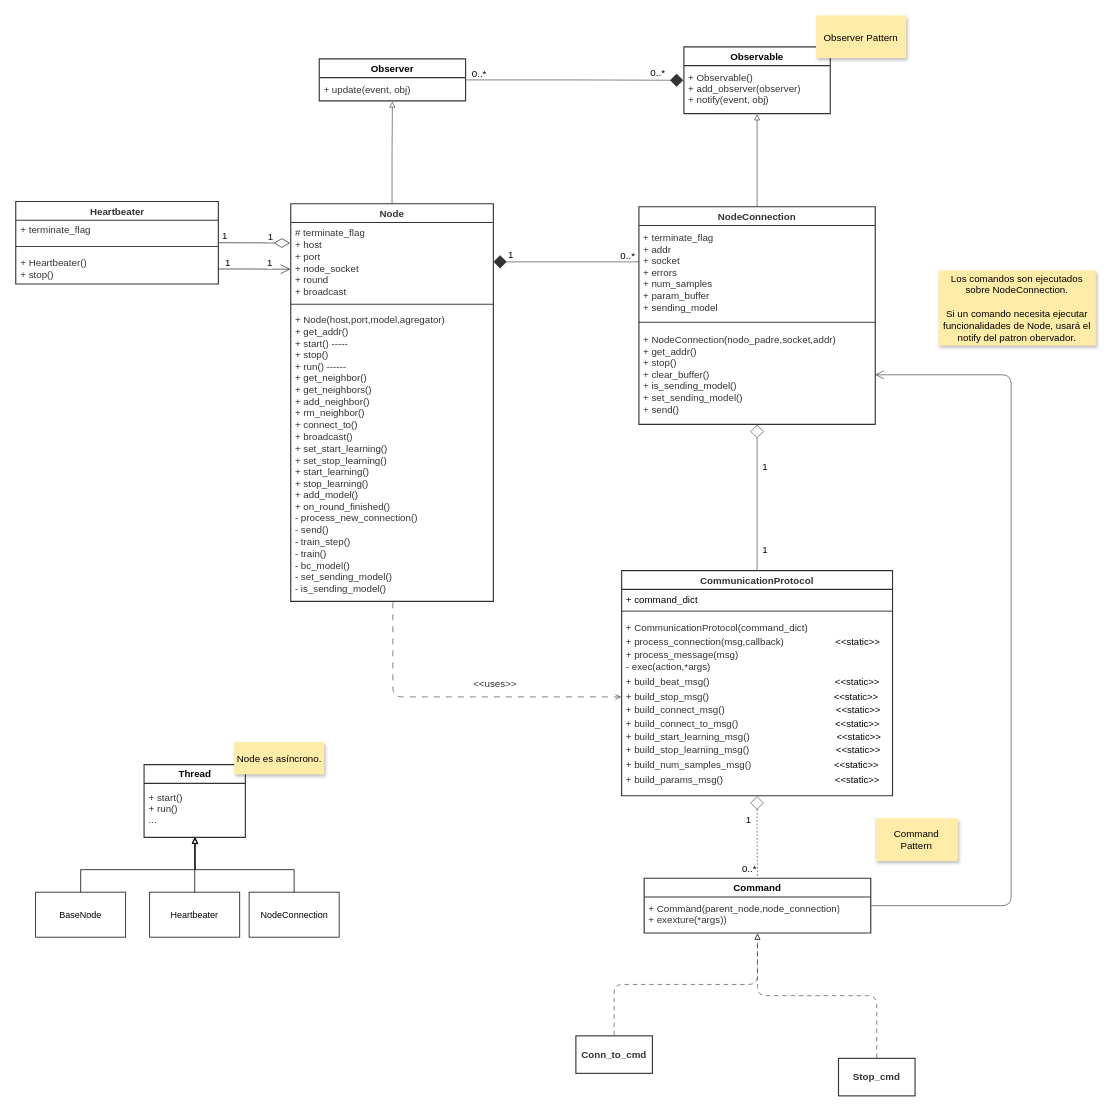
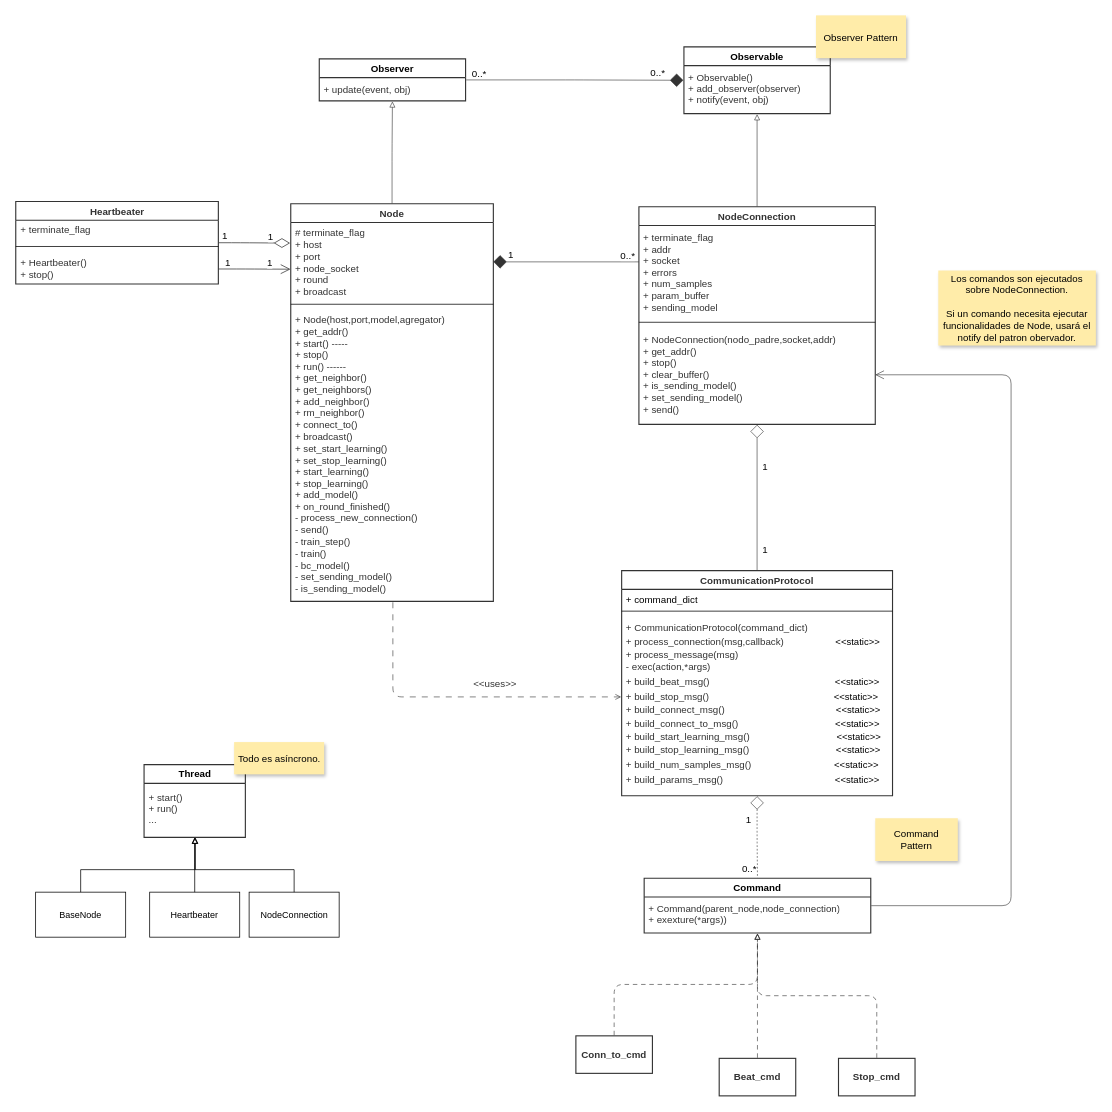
node "Node es asíncrono.": label "Node es asíncrono." -> "Todo es asíncrono."
edge "Beat_cmd" -> "Command": added
node "Beat_cmd": added
